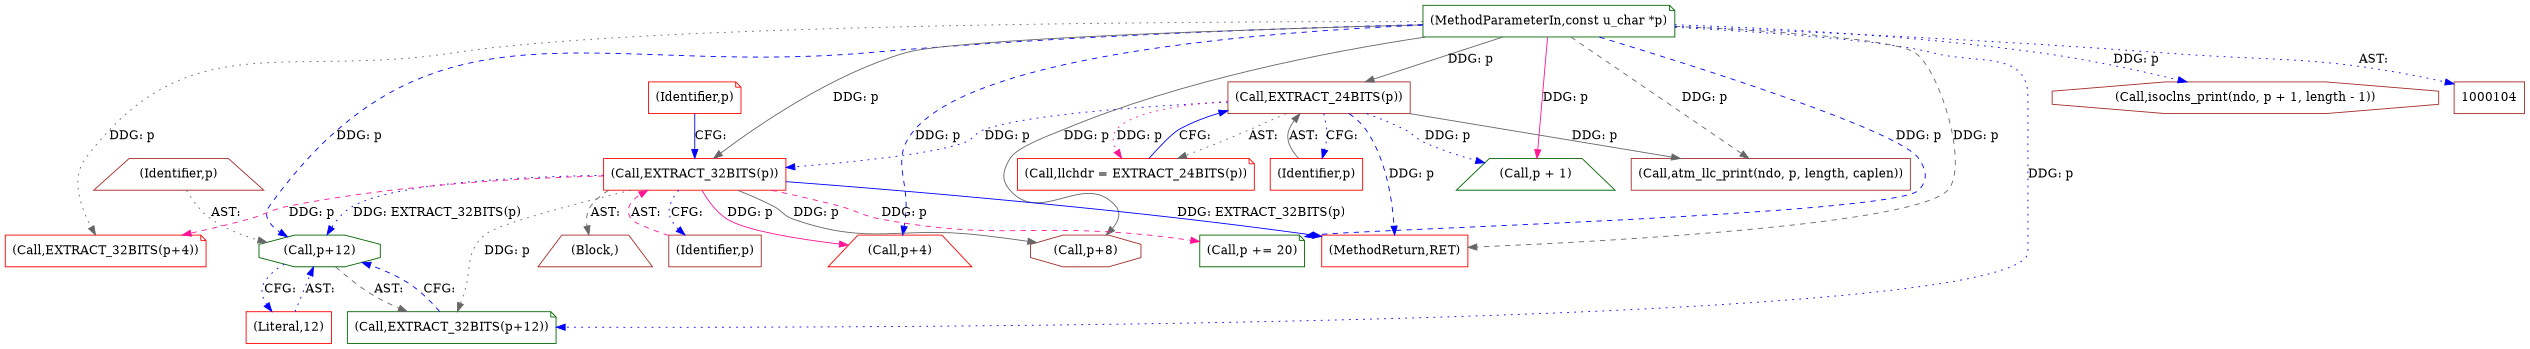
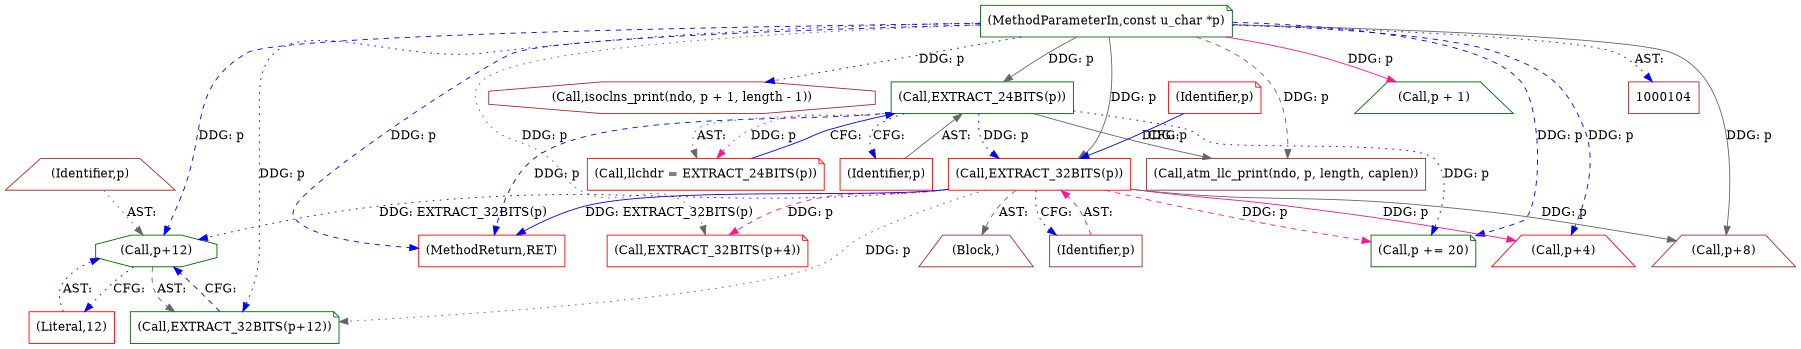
node "(Call,EXTRACT_24BITS(p))": color brown -> darkgreen
edge "(Call,EXTRACT_24BITS(p))" -> "(Call,p + 1)": now "(Call,EXTRACT_24BITS(p))" -> "(Call,p += 20)"
edge "(MethodParameterIn,const u_char *p)" -> "(MethodReturn,RET)": color gray40 -> blue
node "(Call,p+8)": shape octagon -> trapezium
